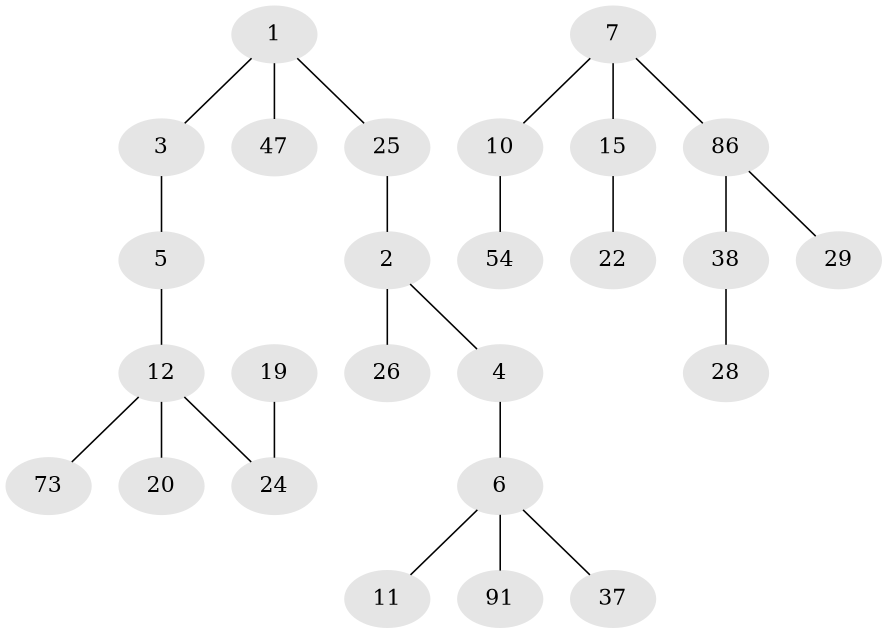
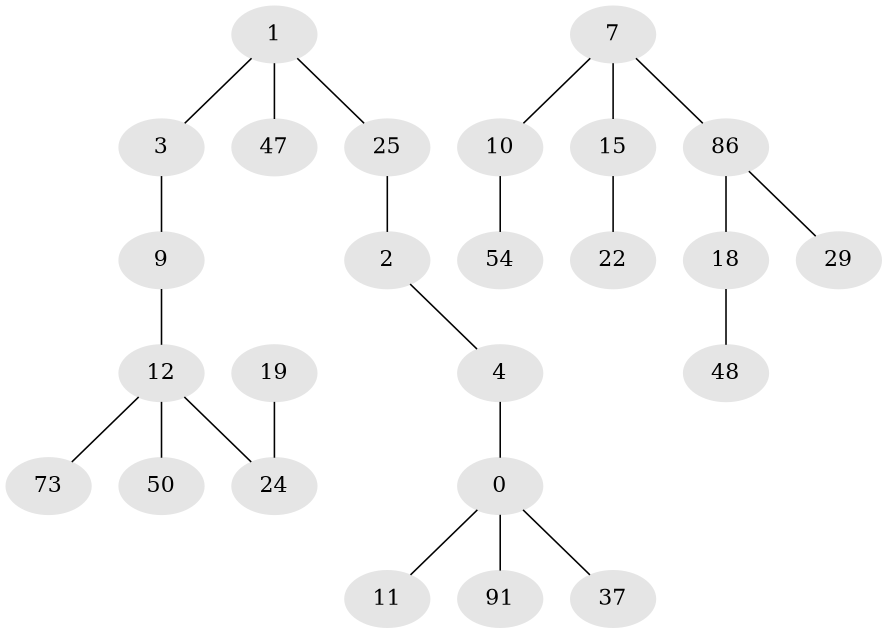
node "5": label "5" -> "9"
node "38": label "38" -> "18"
node "26": removed
node "28": label "28" -> "48"
node "20": label "20" -> "50"
node "6": label "6" -> "0"
